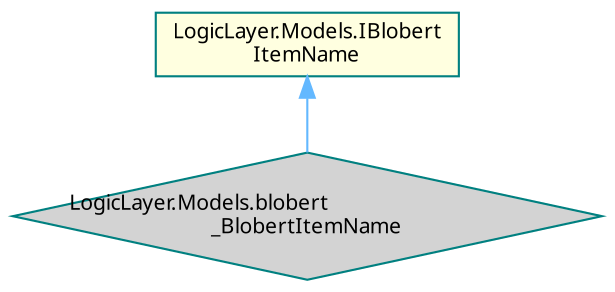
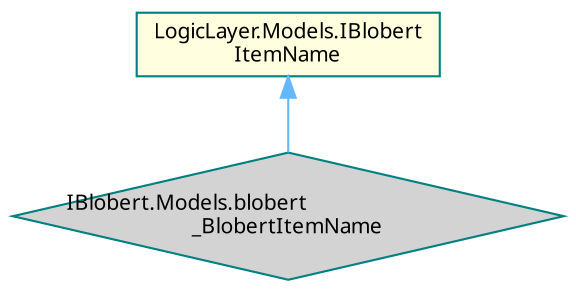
node "LogicLayer.Models.blobert _BlobertItemName": label "LogicLayer.Models.blobert _BlobertItemName" -> "IBlobert.Models.blobert _BlobertItemName"
